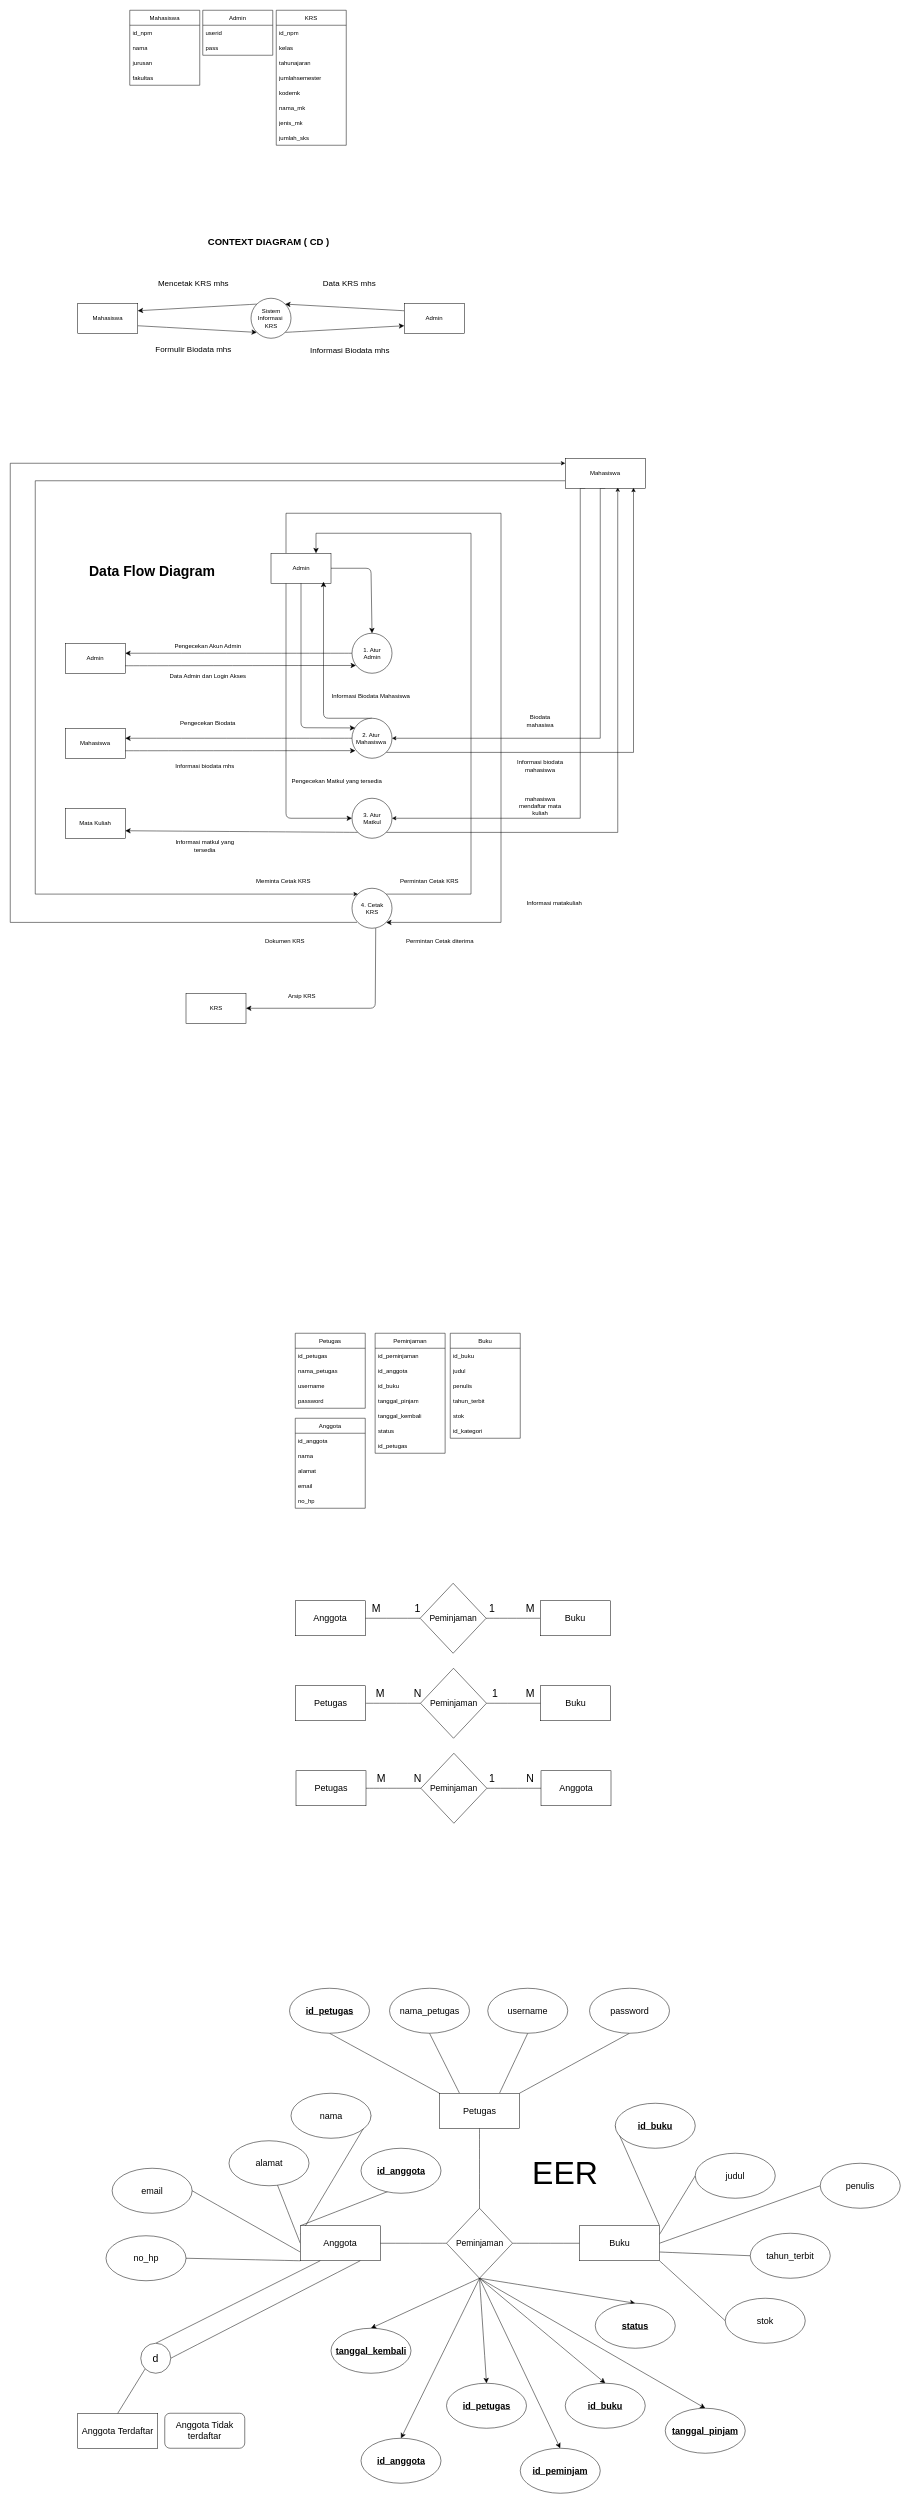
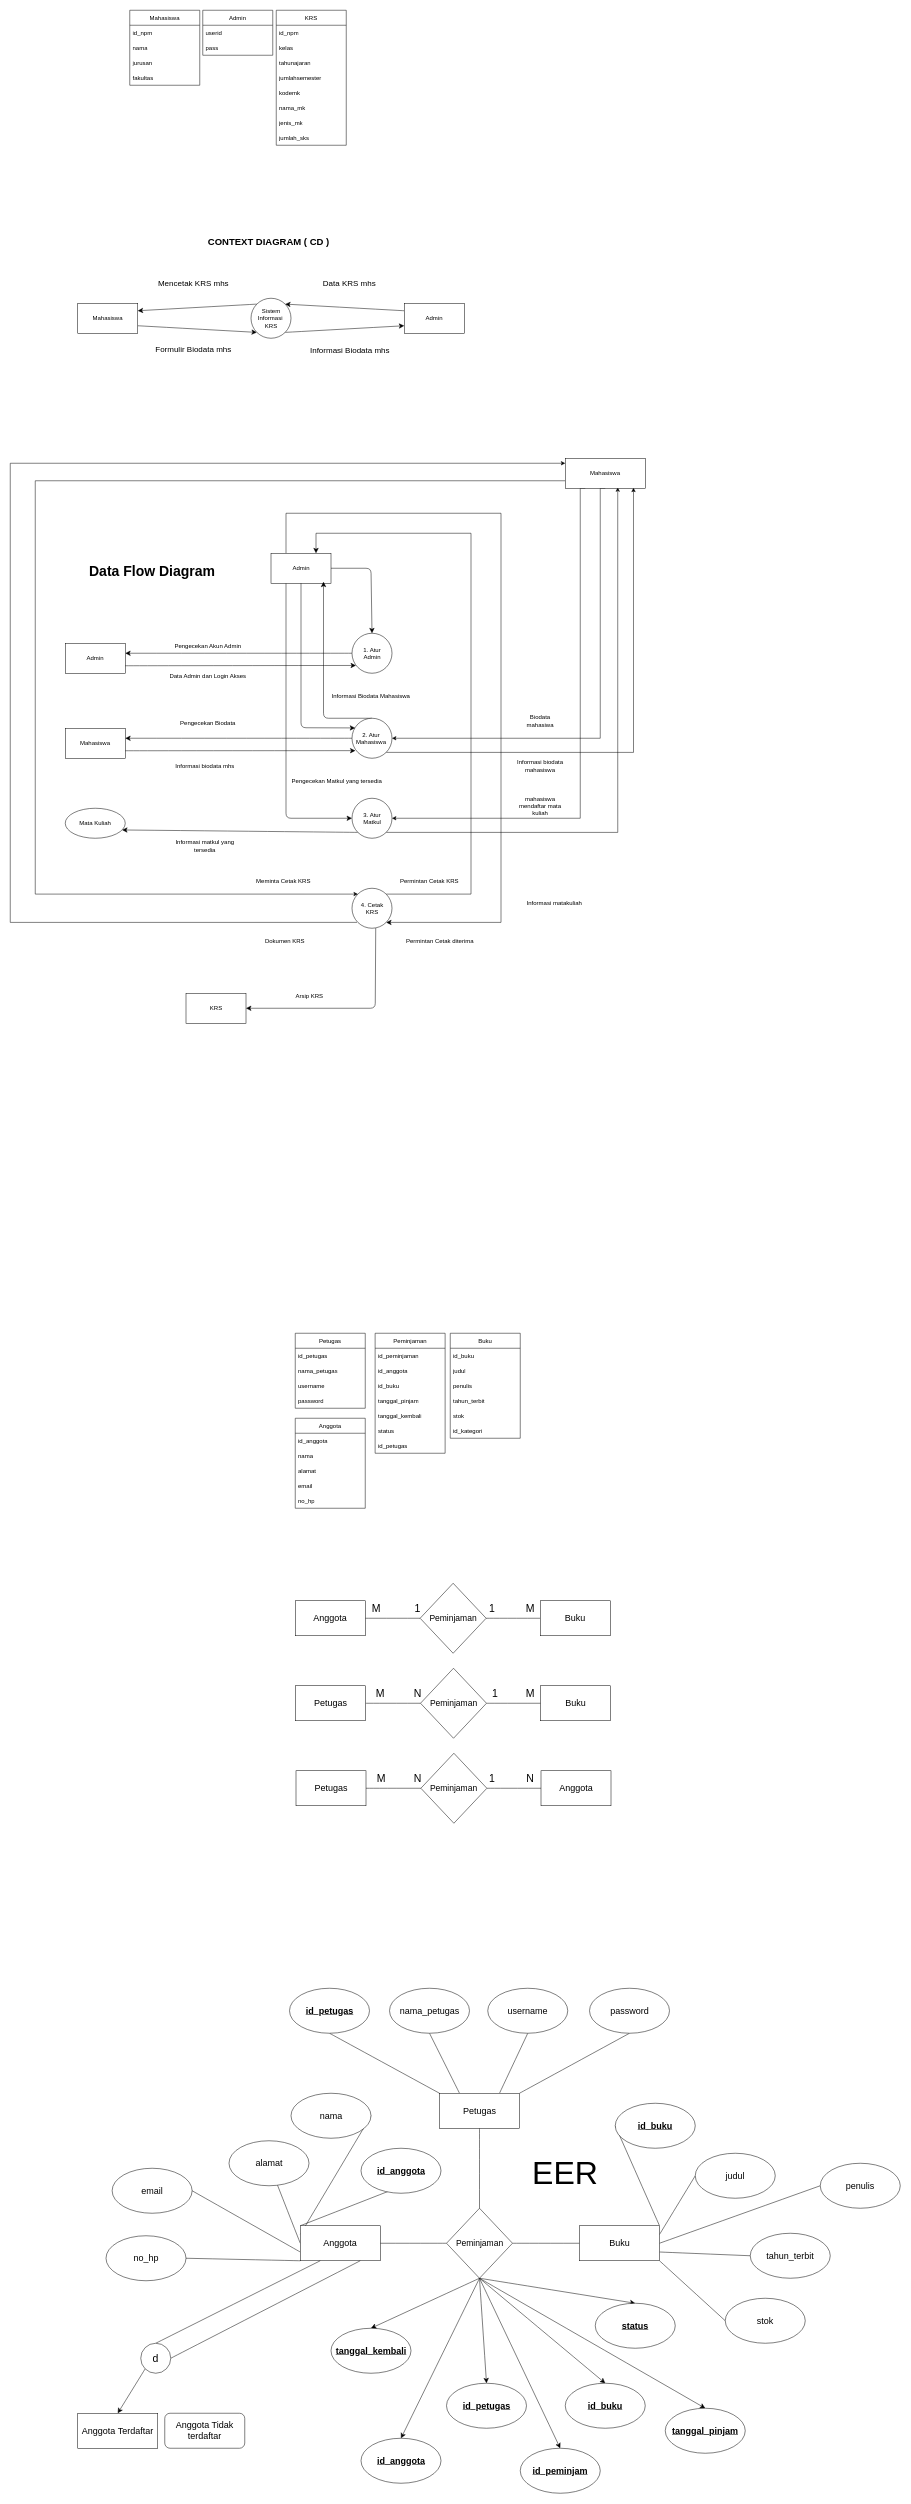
node "Mata Kuliah": shape rectangle -> ellipse
node "Arsip KRS": moved (302, 996) -> (309, 996)
edge "d" -- "Anggota Terdaftar": arrowhead none -> classic
